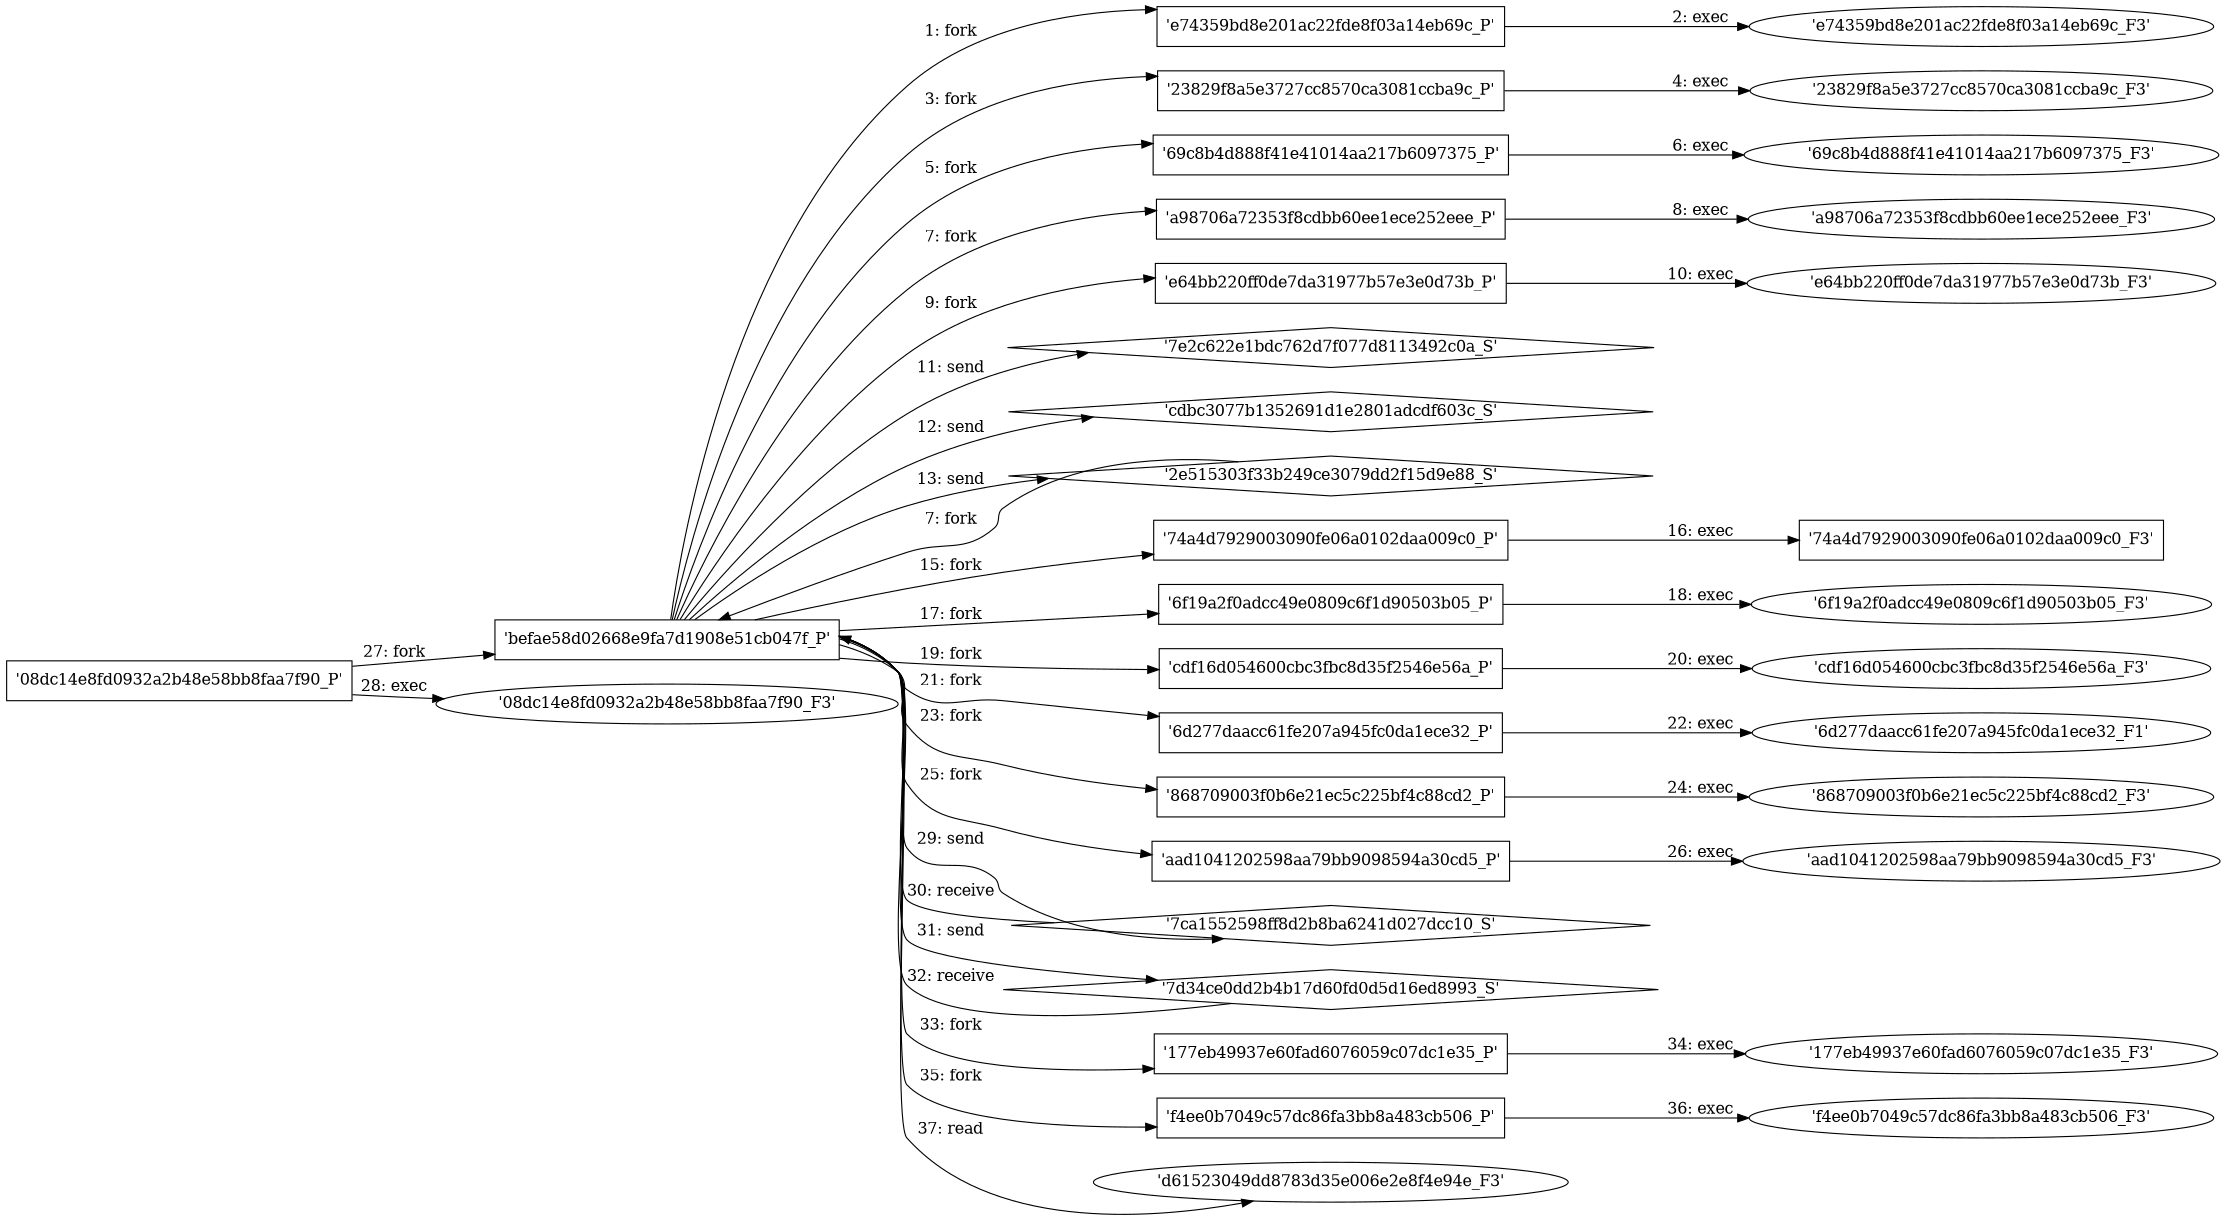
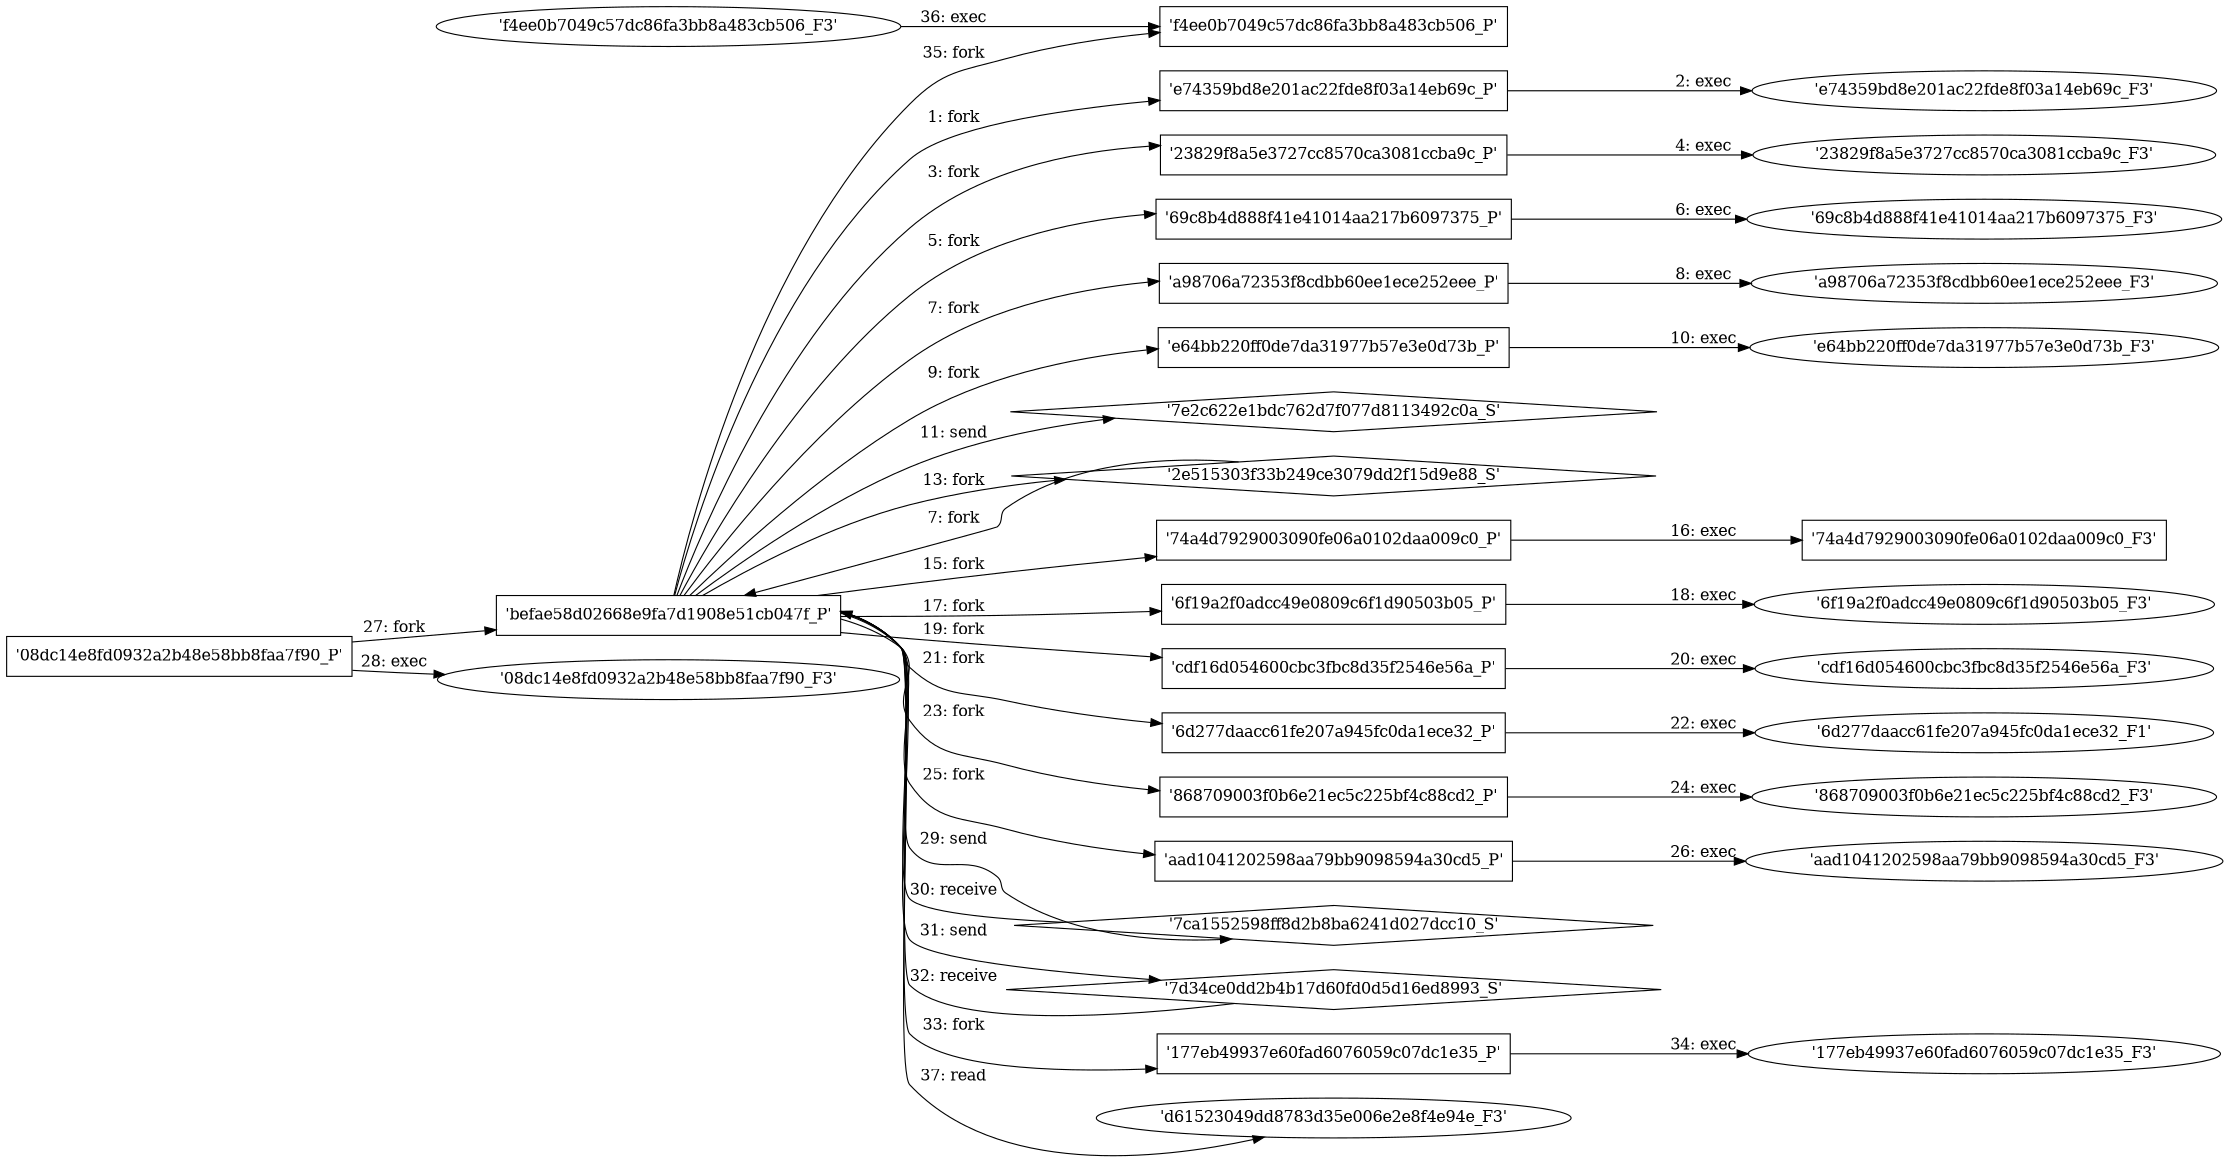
node "'cdbc3077b1352691d1e2801adcdf603c_S'": removed
edge "'befae58d02668e9fa7d1908e51cb047f_P'" -> "'2e515303f33b249ce3079dd2f15d9e88_S'": label "13: send" -> "13: fork"
edge "'f4ee0b7049c57dc86fa3bb8a483cb506_P'" -> "'f4ee0b7049c57dc86fa3bb8a483cb506_F3'": reversed
